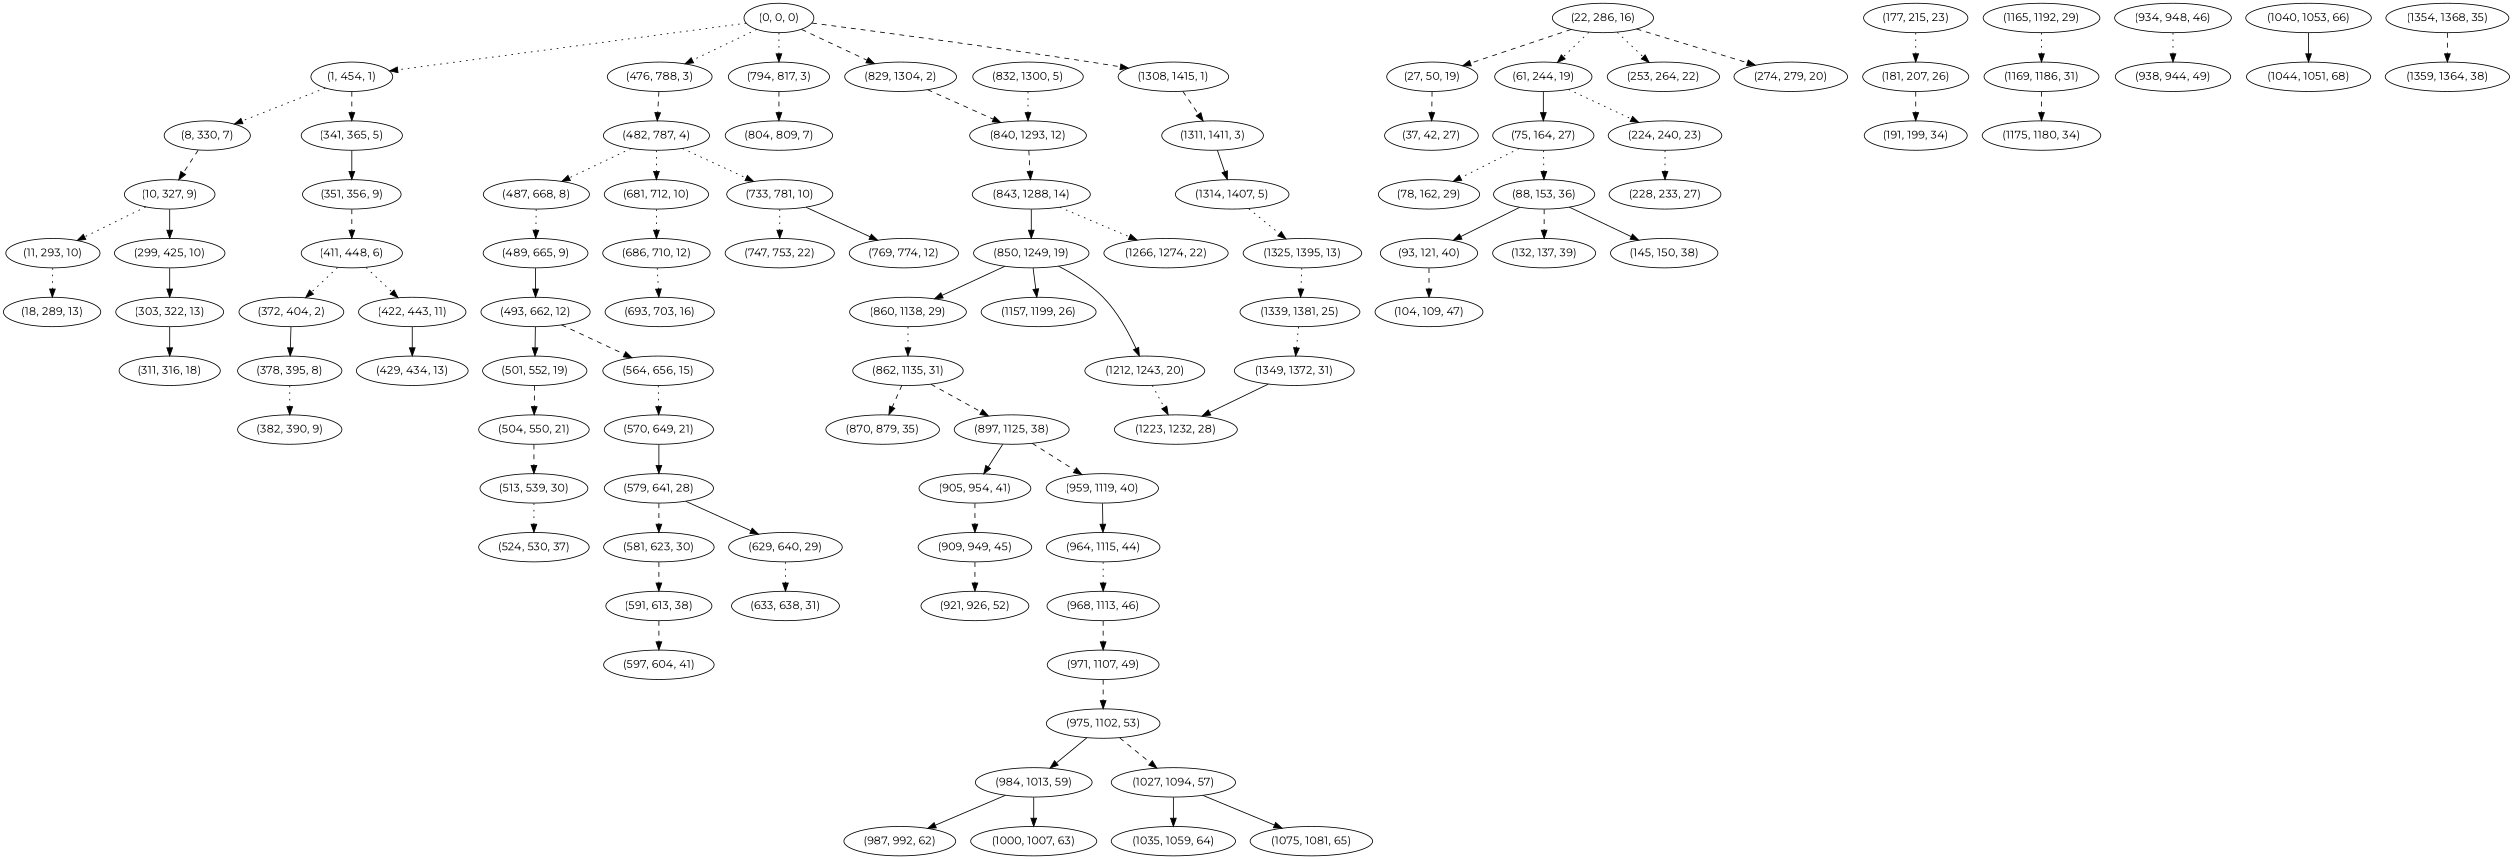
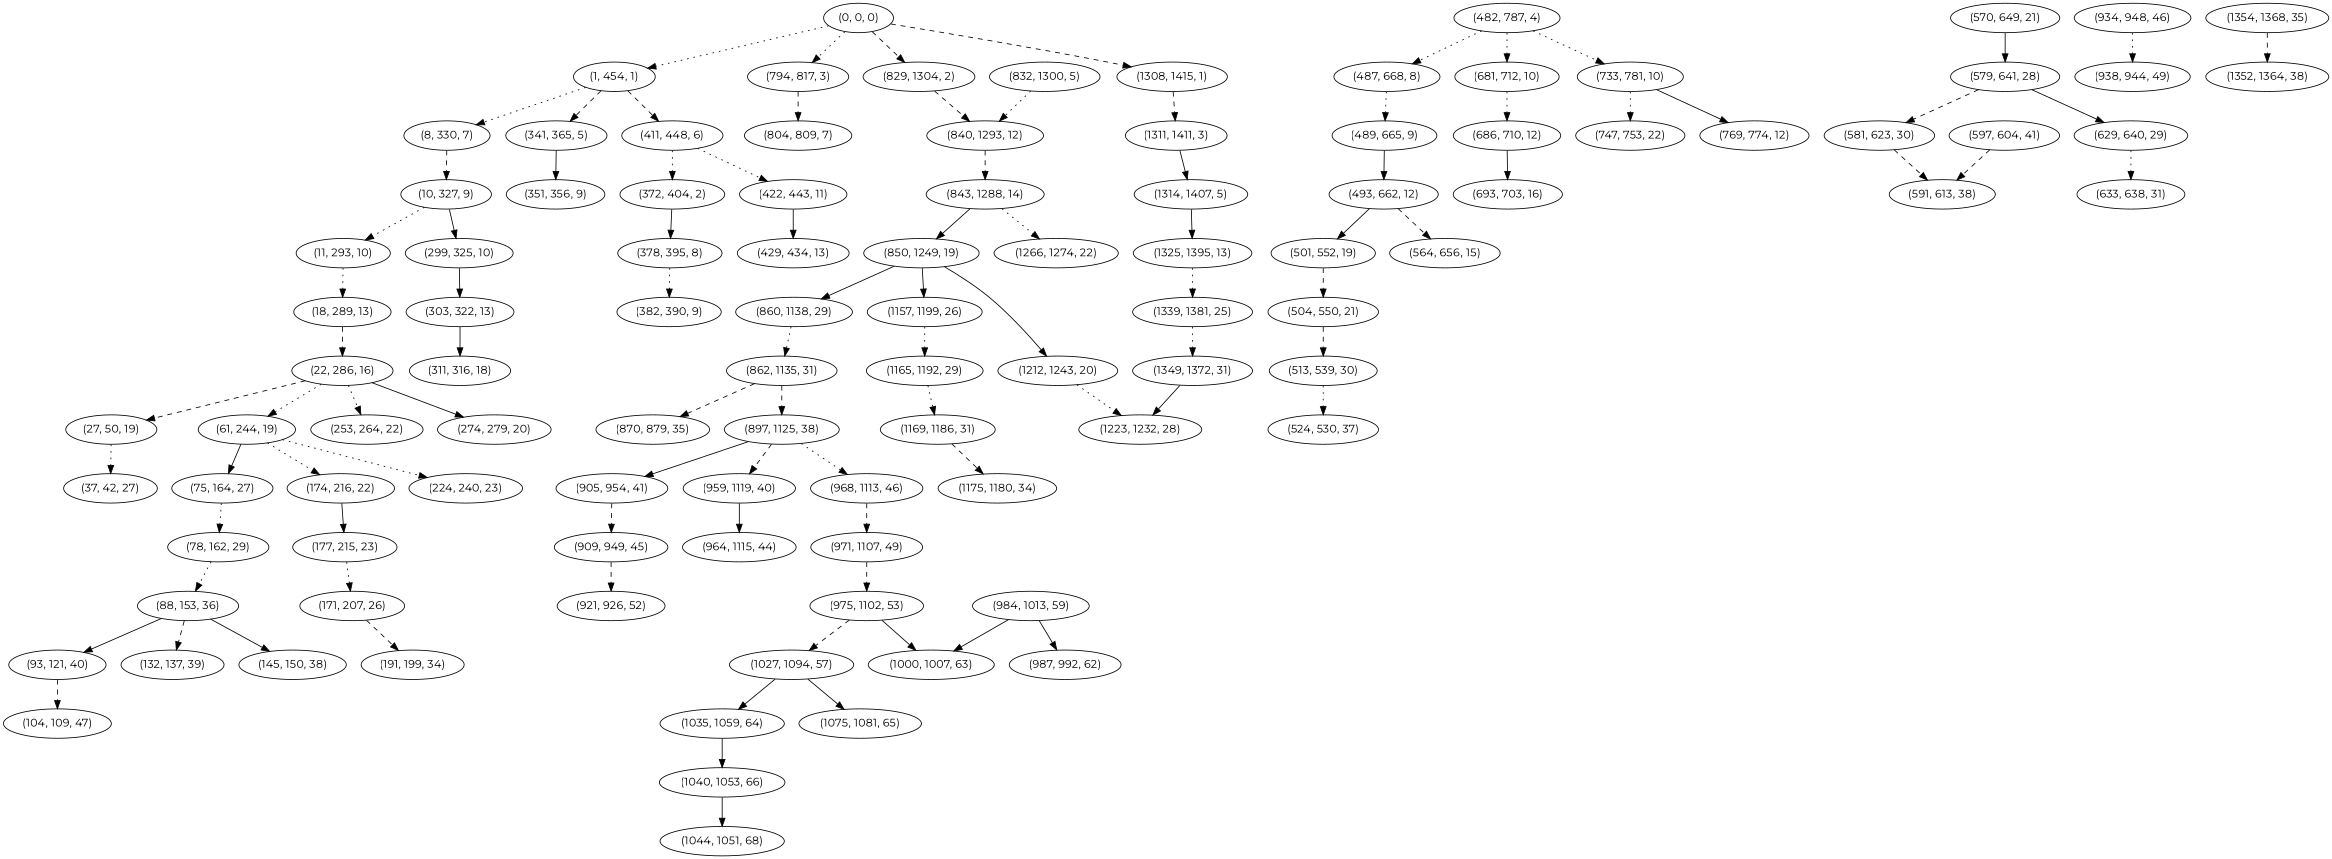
edge "(22, 286, 16)" -> "(274, 279, 20)": style dashed -> solid
node "(476, 788, 3)": removed
node "(181, 207, 26)": label "(181, 207, 26)" -> "(171, 207, 26)"
node "(1359, 1364, 38)": label "(1359, 1364, 38)" -> "(1352, 1364, 38)"
edge "(27, 50, 19)" -> "(37, 42, 27)": style dashed -> dotted
edge "(75, 164, 27)" -> "(88, 153, 36)": now "(78, 162, 29)" -> "(88, 153, 36)"
node "(228, 233, 27)": removed
edge "(351, 356, 9)" -> "(411, 448, 6)": now "(1, 454, 1)" -> "(411, 448, 6)"
edge "(1314, 1407, 5)" -> "(1325, 1395, 13)": style dotted -> solid
node "(299, 425, 10)": label "(299, 425, 10)" -> "(299, 325, 10)"
edge "(686, 710, 12)" -> "(693, 703, 16)": style dotted -> solid
edge "(18, 289, 13)" -> "(22, 286, 16)": added
edge "(1157, 1199, 26)" -> "(1165, 1192, 29)": added
edge "(564, 656, 15)" -> "(570, 649, 21)": removed
node "(174, 216, 22)": added
edge "(964, 1115, 44)" -> "(968, 1113, 46)": now "(897, 1125, 38)" -> "(968, 1113, 46)"
edge "(591, 613, 38)" -> "(597, 604, 41)": reversed
edge "(1035, 1059, 64)" -> "(1040, 1053, 66)": added
edge "(975, 1102, 53)" -> "(984, 1013, 59)": now "(975, 1102, 53)" -> "(1000, 1007, 63)"
